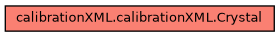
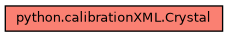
node "calibrationXML.calibrationXML.Crystal": label "calibrationXML.calibrationXML.Crystal" -> "python.calibrationXML.Crystal"
